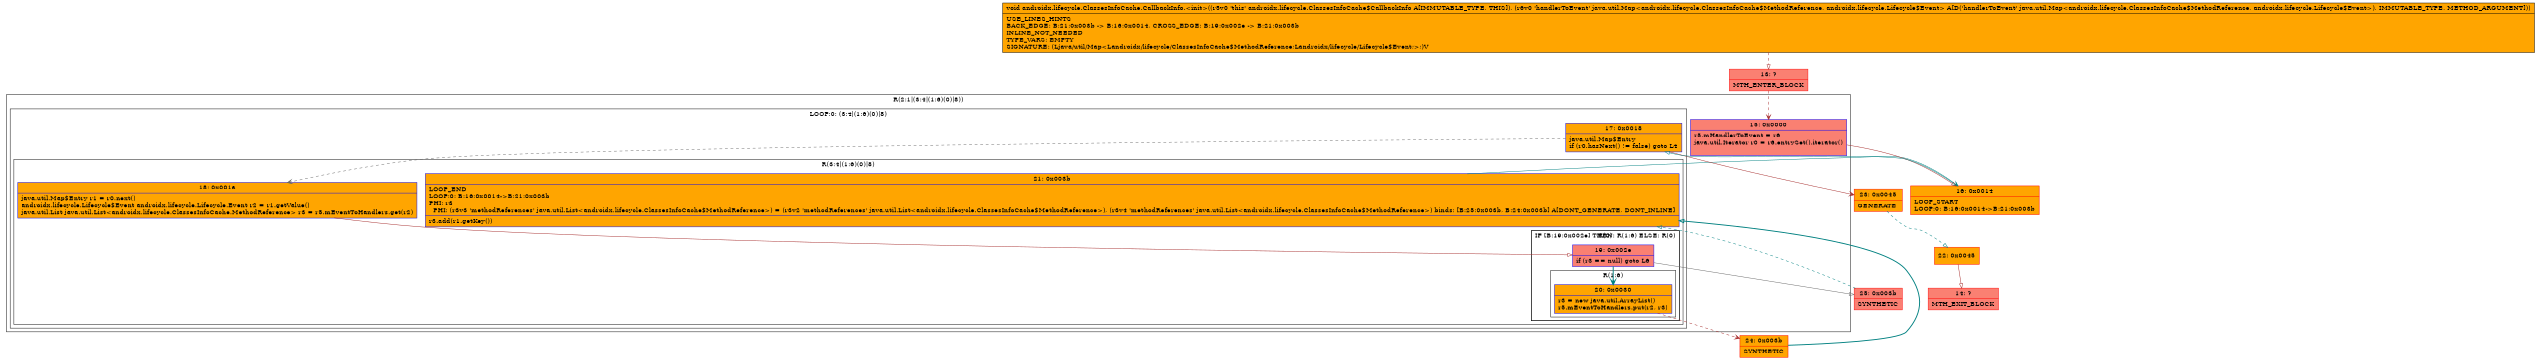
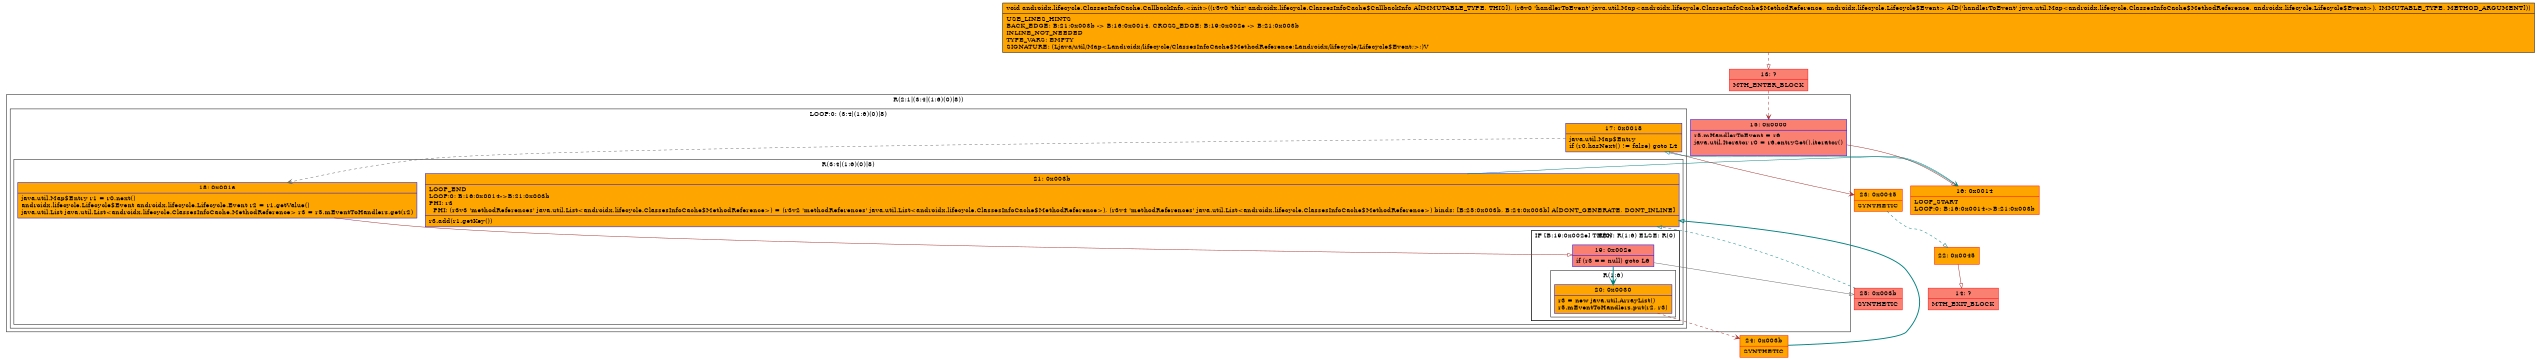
node "23: 0x0045": text "GENERATE" -> "SYNTHETIC"
